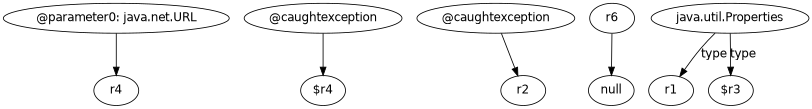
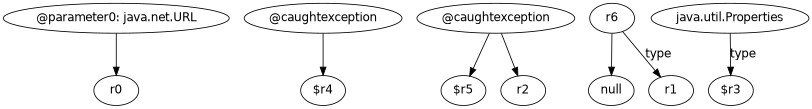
edge "java.util.Properties" -> "r1": now "r6" -> "r1"
node "r4": label "r4" -> "r0"
node "$r5": added
